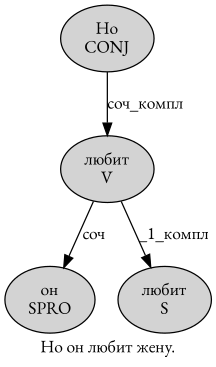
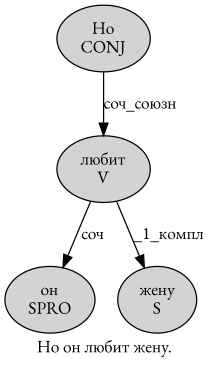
edge "Но CONJ" -> "любит V": label "соч_компл" -> "соч_союзн"
node "любит S": label "любит S" -> "жену S"
